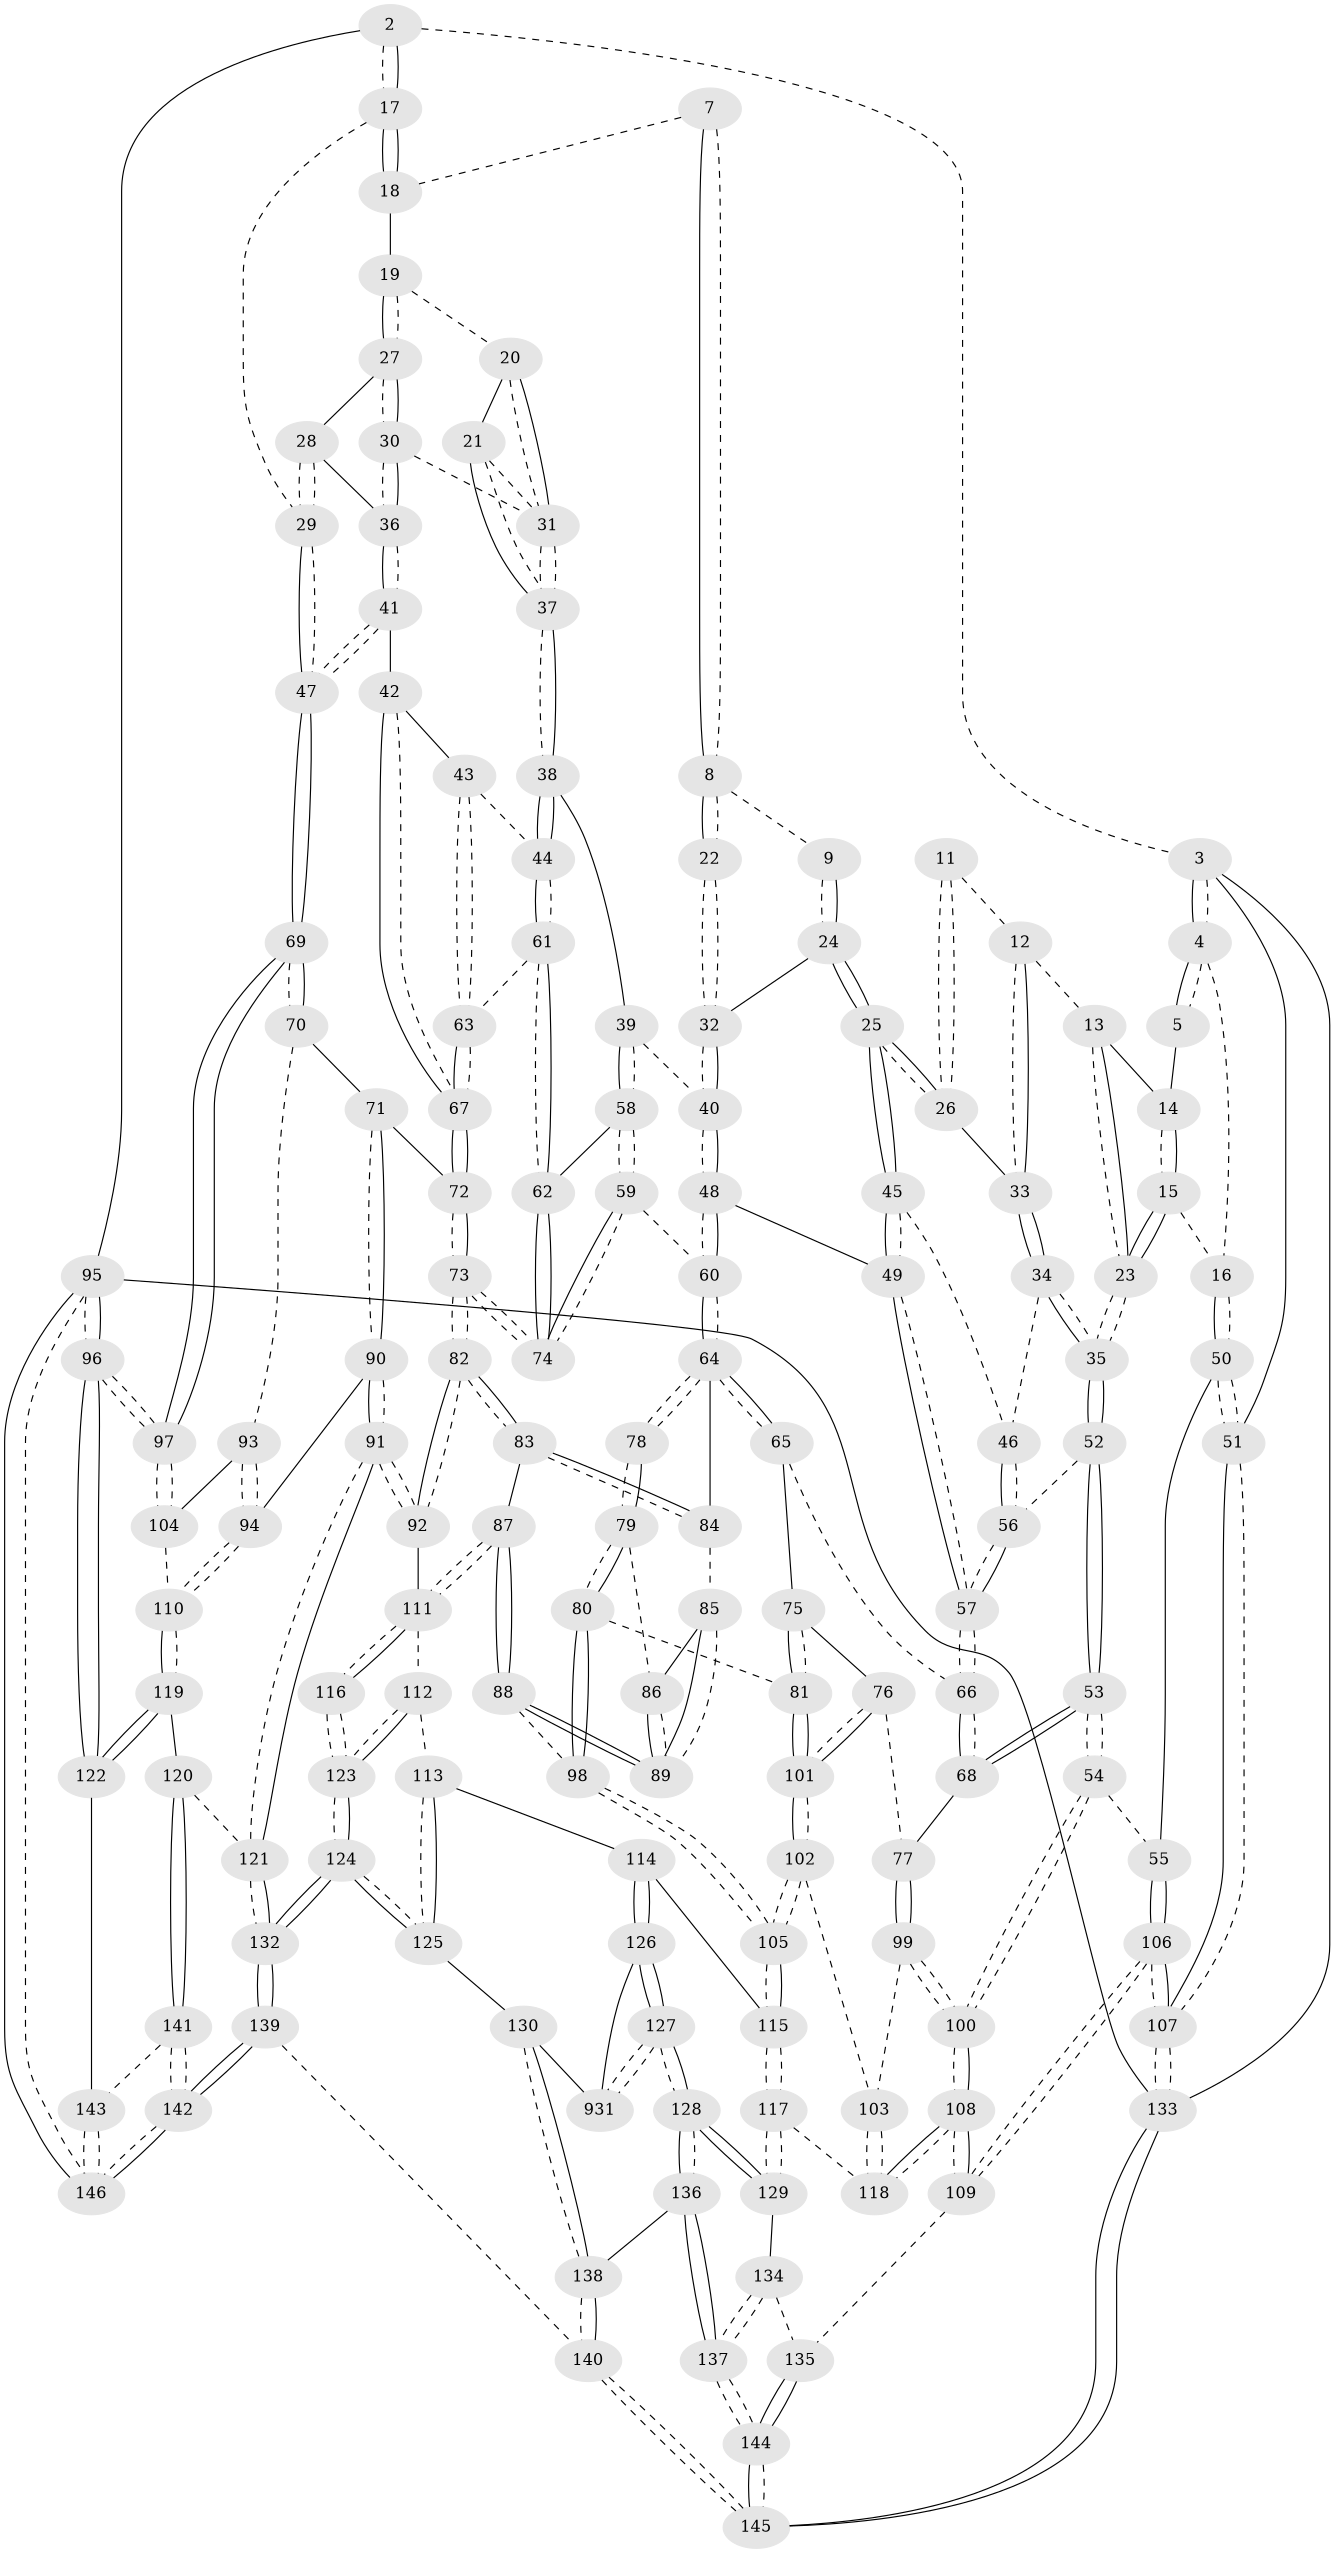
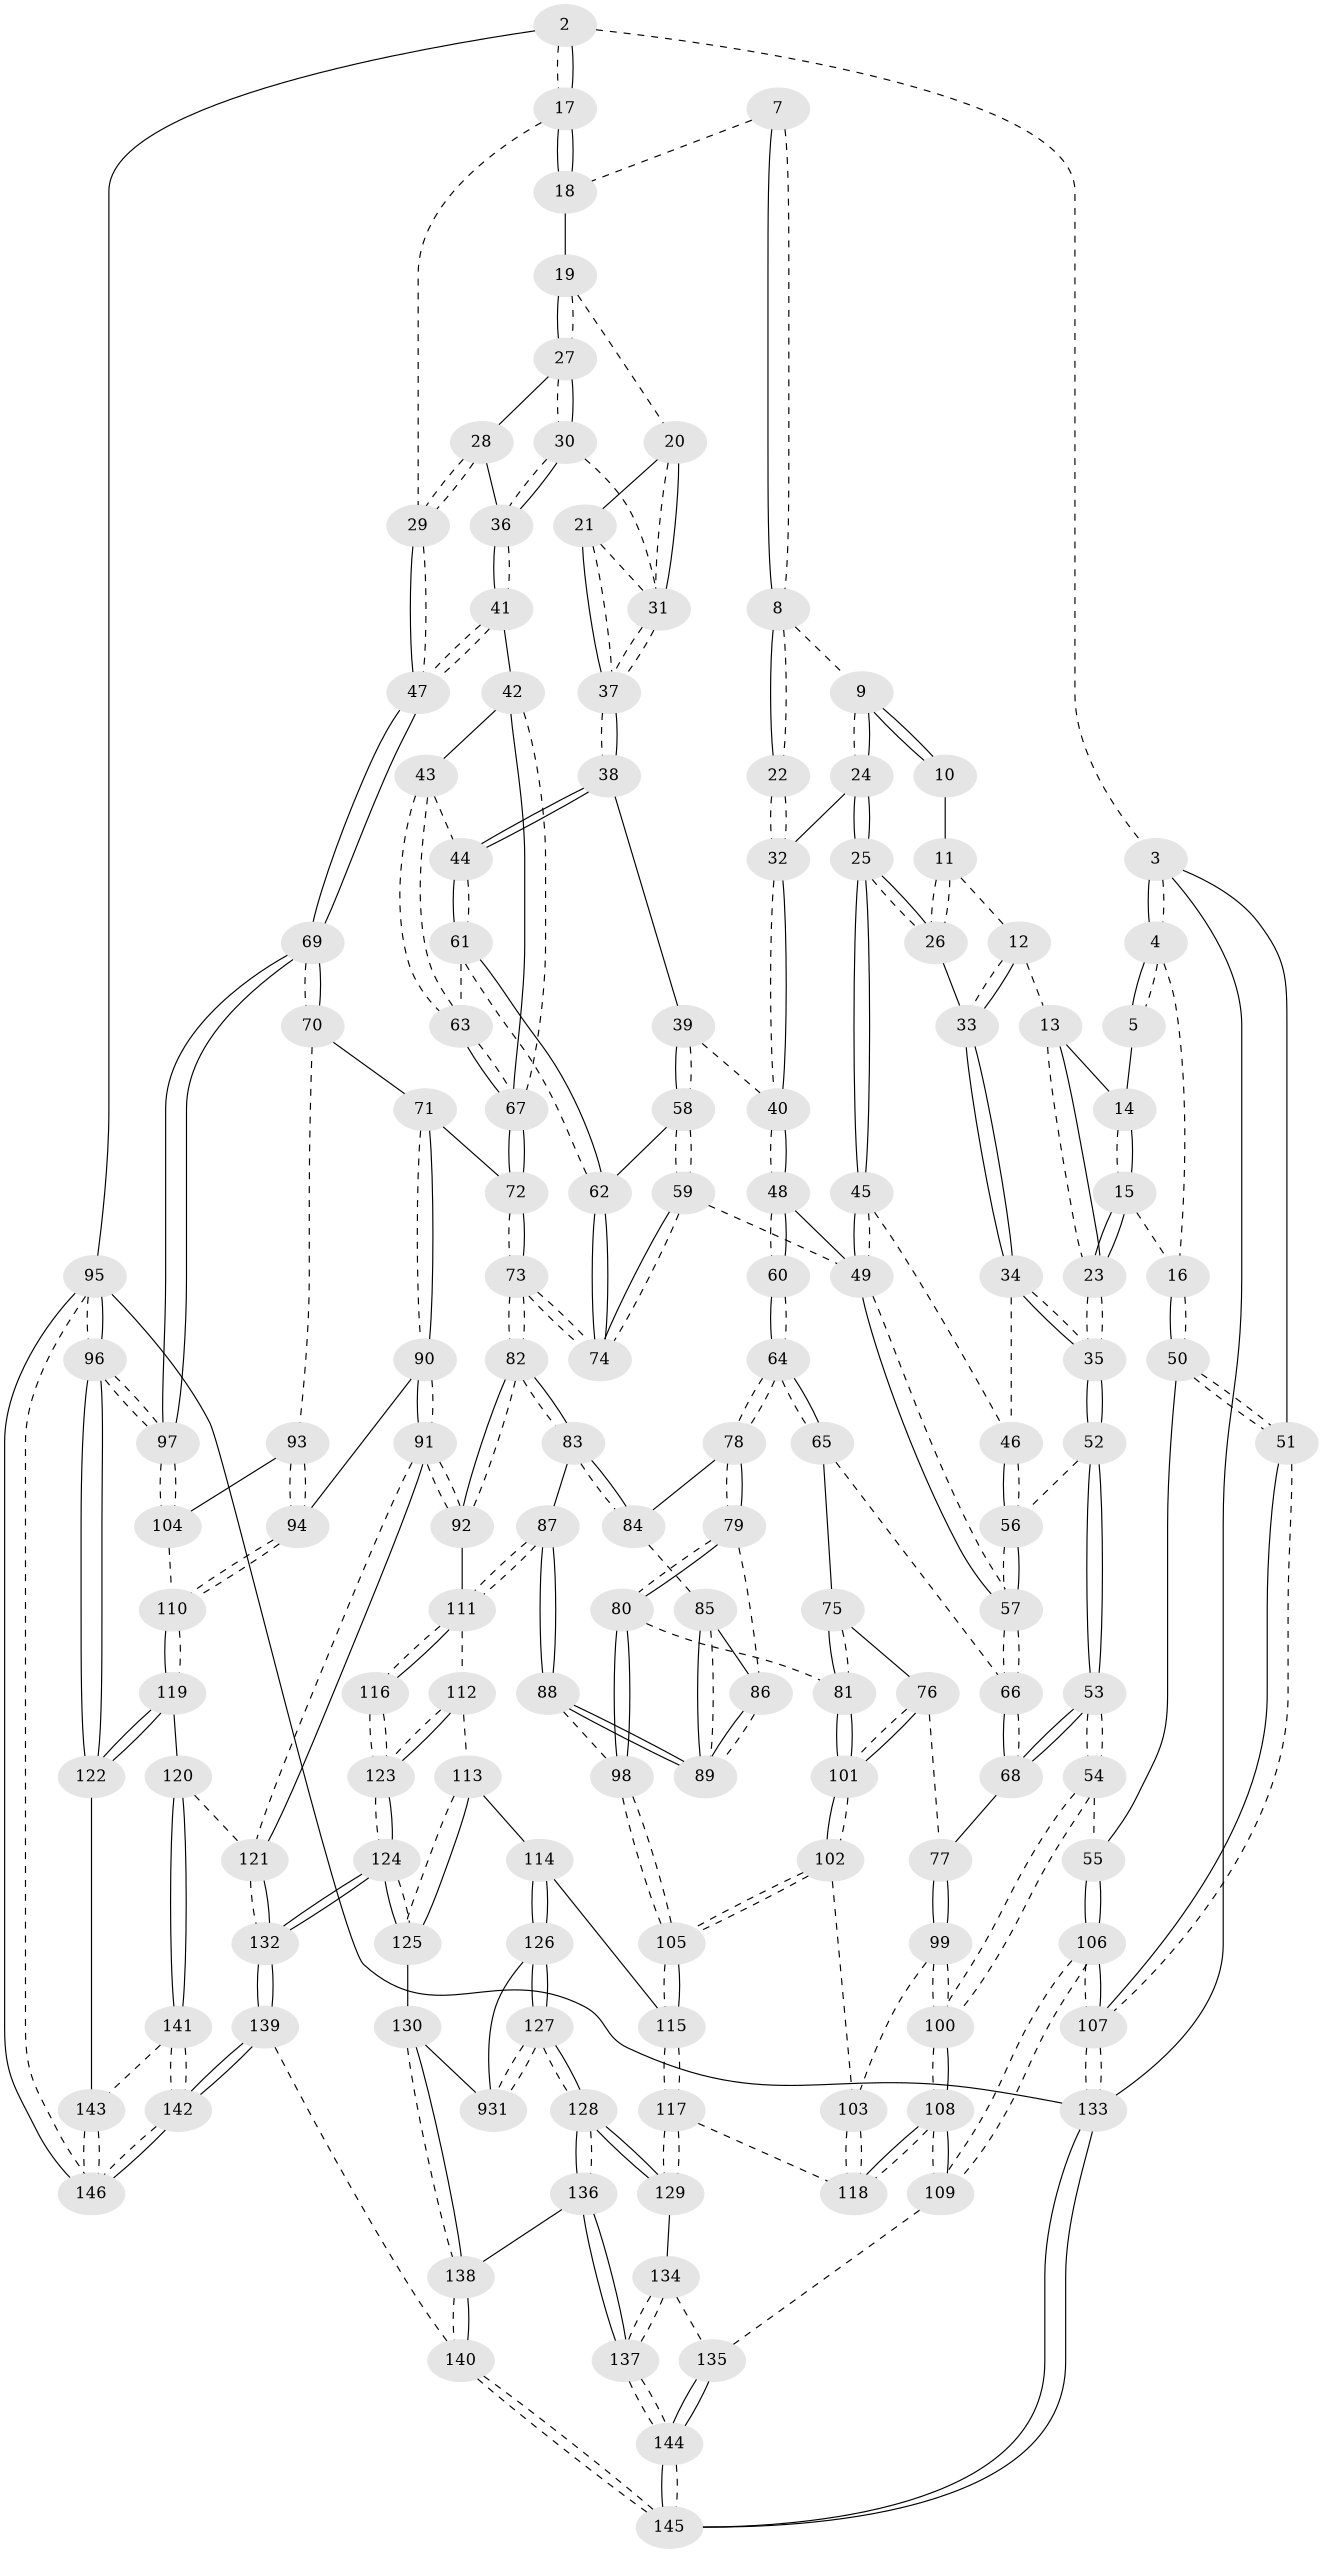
node "10": added
edge "59" -- "60": now "59" -- "49"
edge "64" -- "84": now "78" -- "84"
